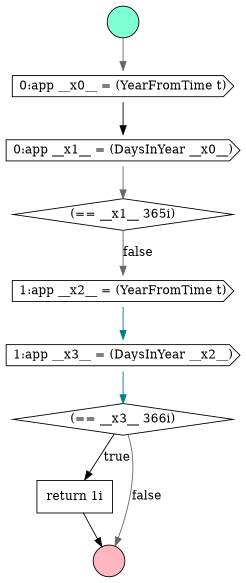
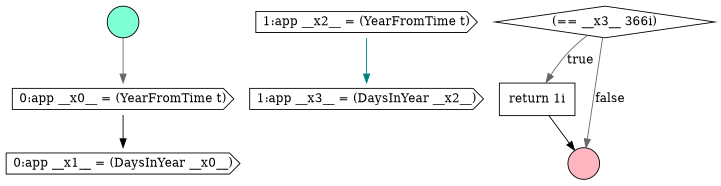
node "(== __x1__ 365i)": removed
edge "1:app __x3__ = (DaysInYear __x2__)" -> "(== __x3__ 366i)": removed
edge "(== __x3__ 366i)" -> "return 1i": color black -> gray40
